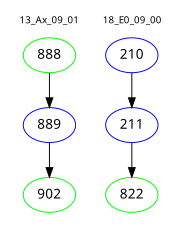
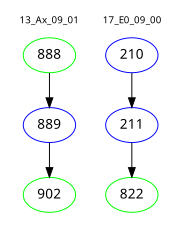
cluster "18_E0_09_00": label "18_E0_09_00" -> "17_E0_09_00"
